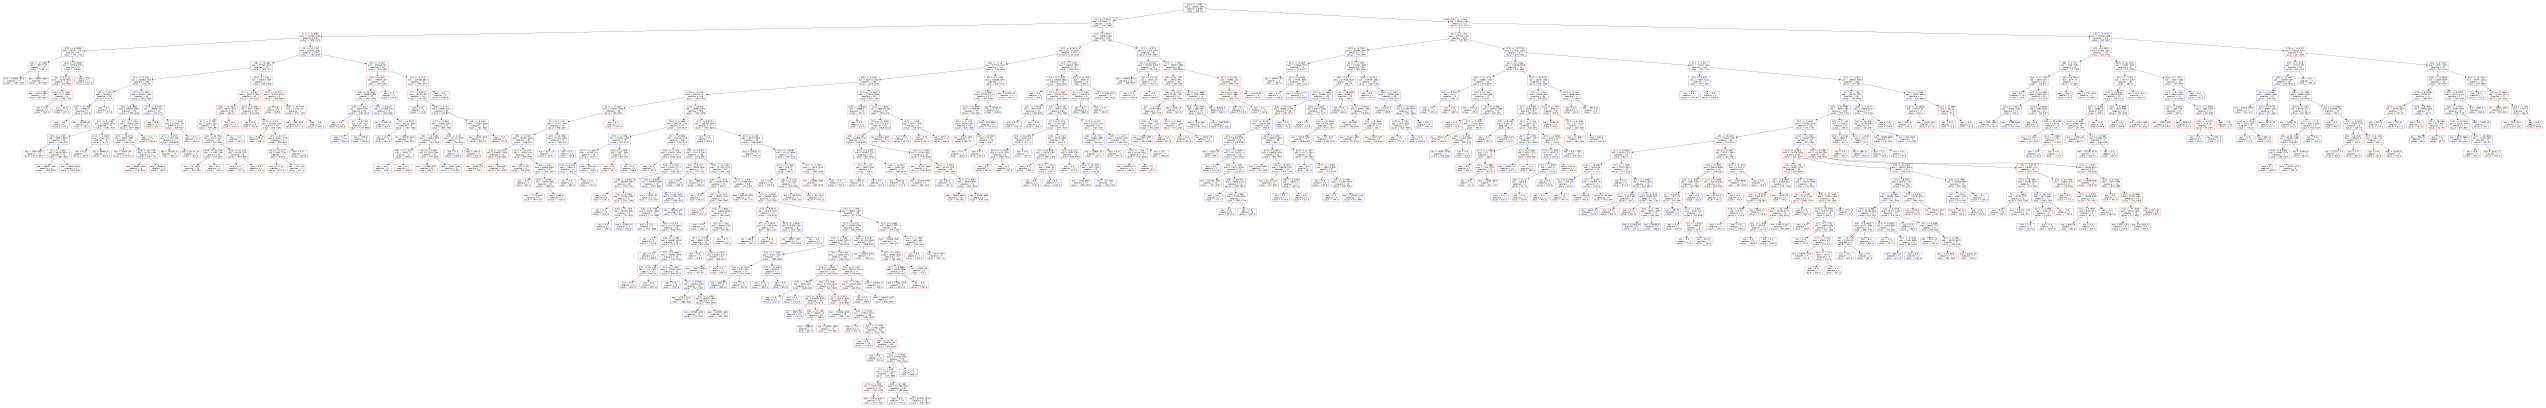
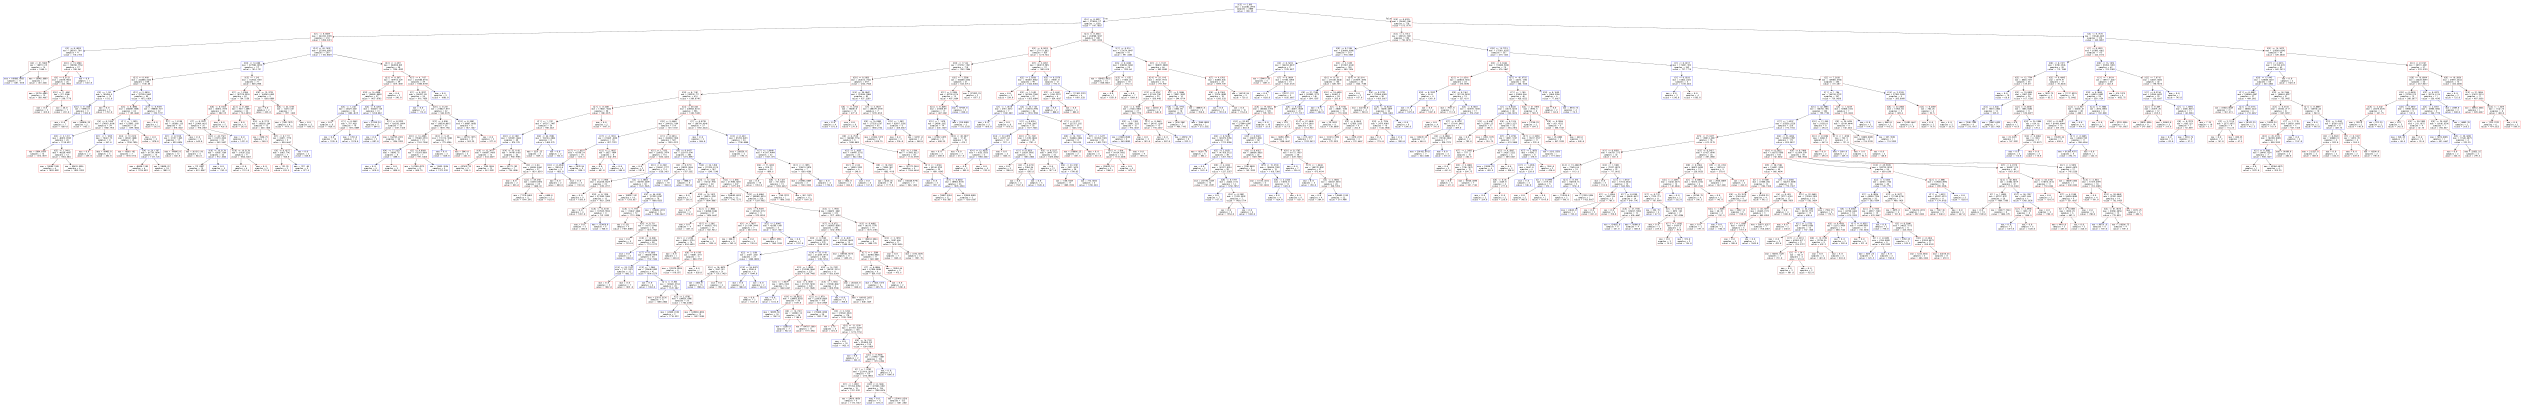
node "mse = 0.0 samples = 4 value = 474.0": color red -> blue
edge "X[5] <= 1.3013 mse = 85017.5556 samples = 6 value = 438.6667" -> "mse = 0.0 samples = 4 value = 873.0": now "X[8] <= 11.4724 mse = 78408.0 samples = 12 value = 477.0" -> "mse = 0.0 samples = 4 value = 873.0"
